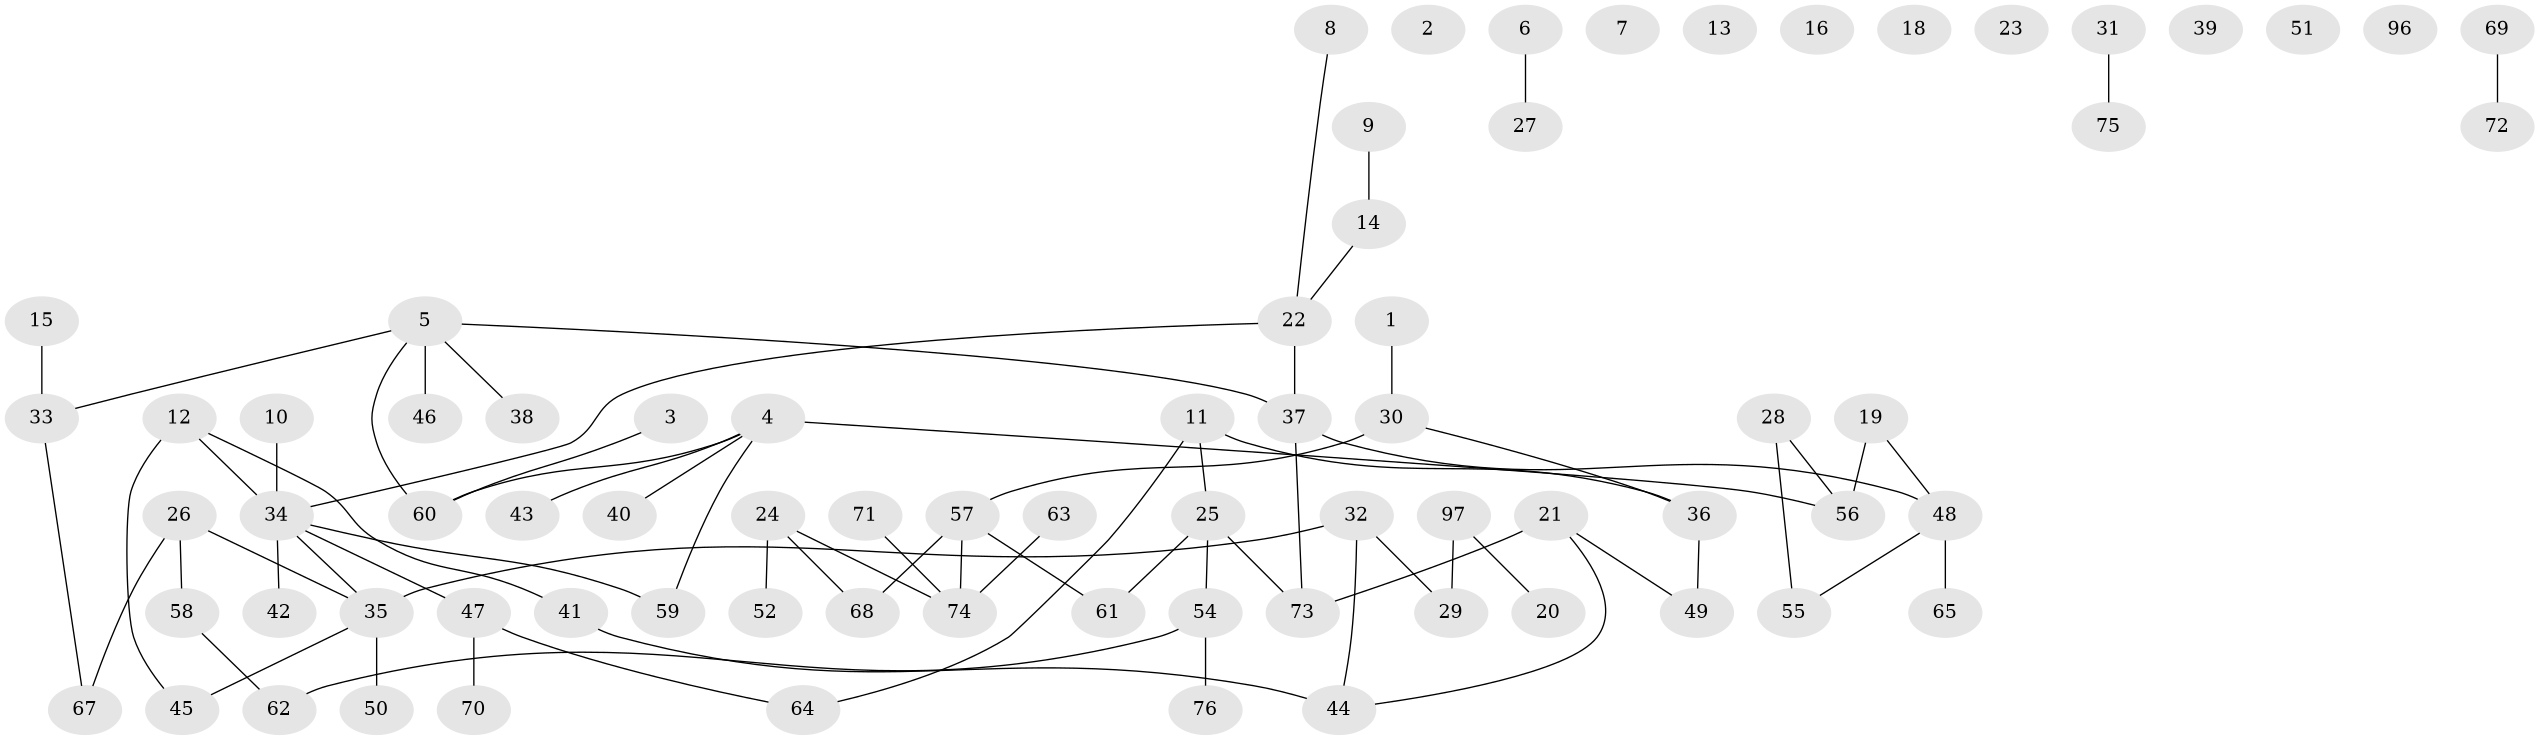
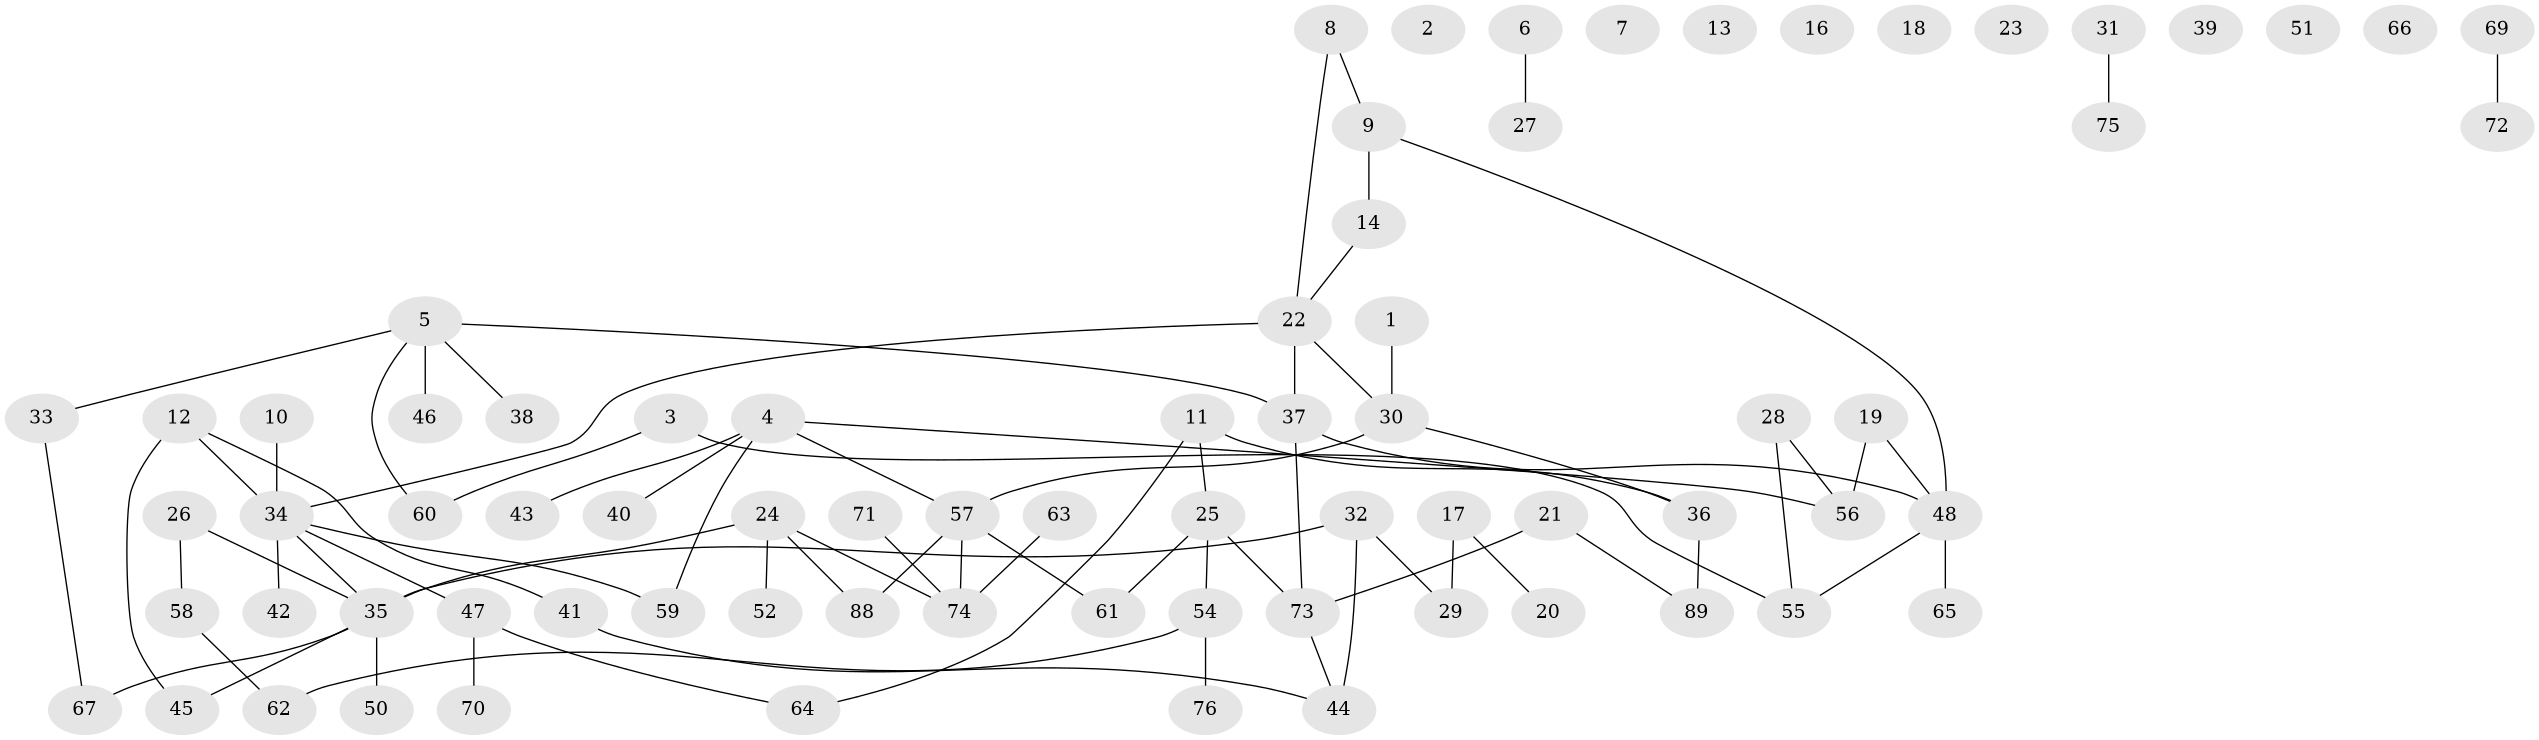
node "96": label "96" -> "66"
edge "8" -- "9": added
edge "9" -- "48": added
node "15": removed
edge "22" -- "30": added
edge "3" -- "55": added
edge "4" -- "60": now "4" -- "57"
node "97": label "97" -> "17"
edge "24" -- "35": added
node "68": label "68" -> "88"
node "49": label "49" -> "89"
edge "26" -- "67": now "35" -- "67"
edge "21" -- "44": now "73" -- "44"
